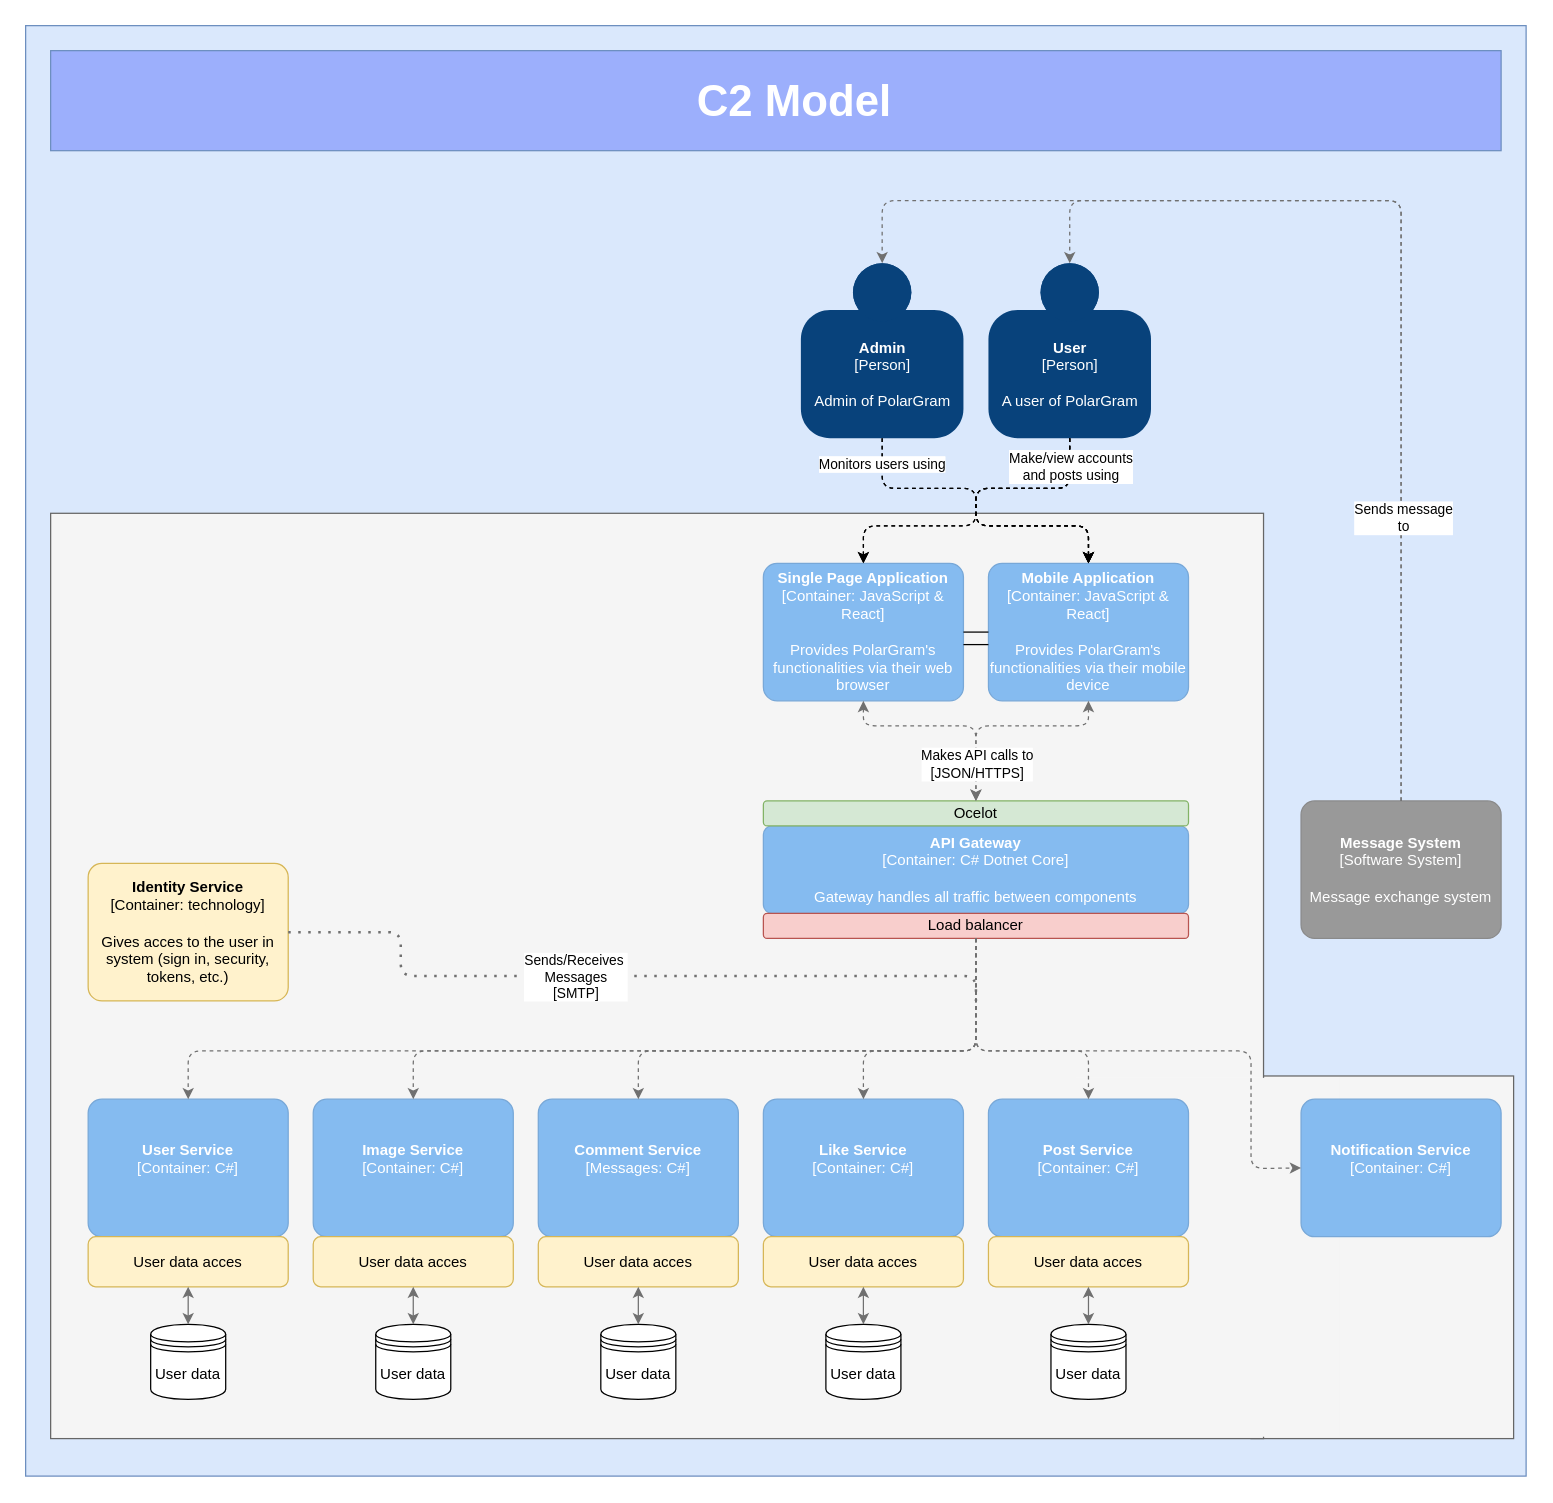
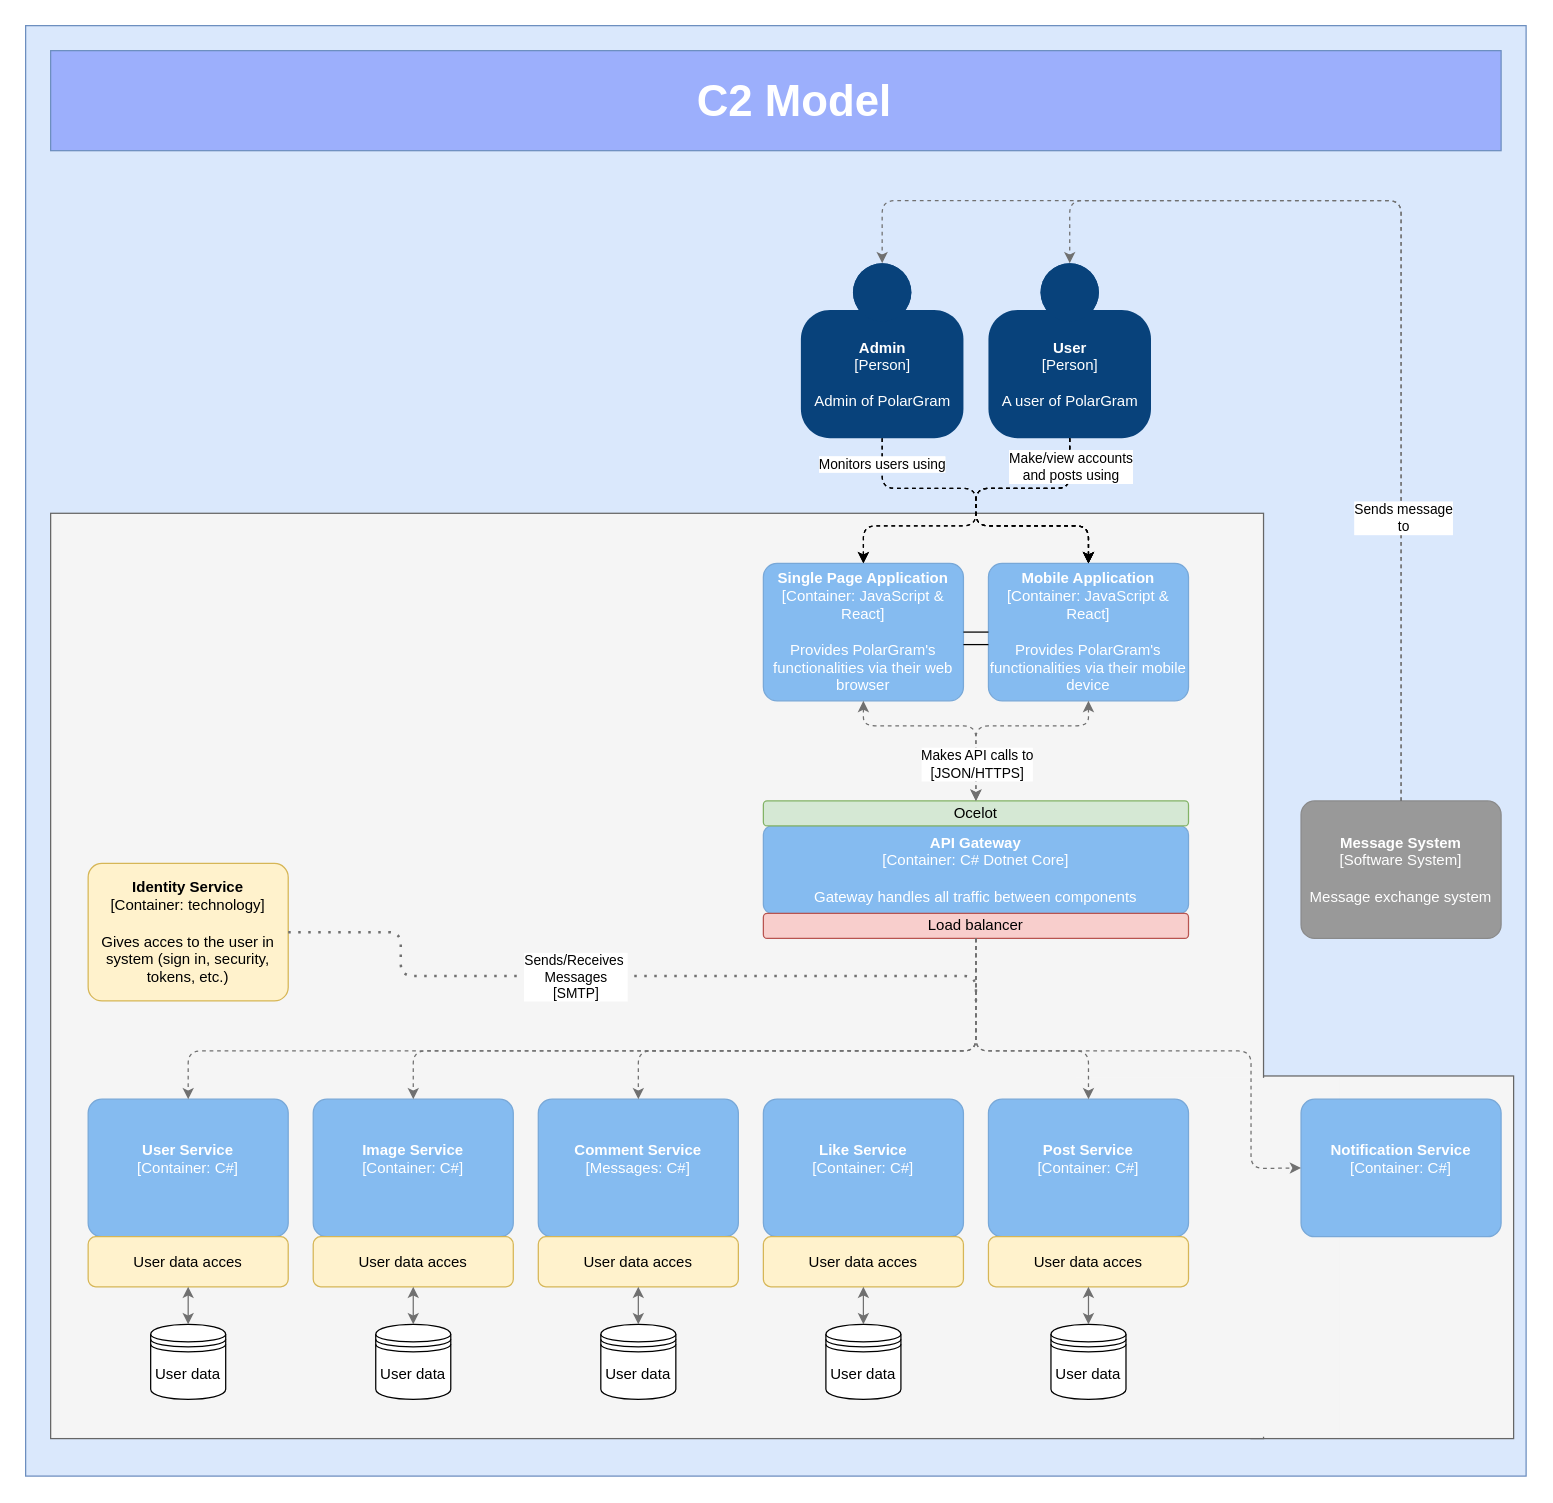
edge "Load balancer" -> "Like Service [Container: C#]": removed
